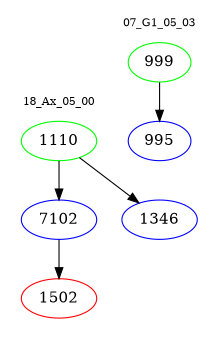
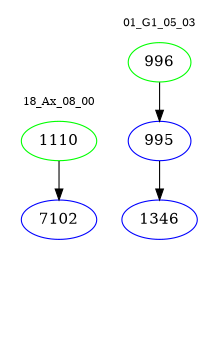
cluster "07_G1_05_03": label "07_G1_05_03" -> "01_G1_05_03"
node "999": label "999" -> "996"
cluster "18_Ax_05_00": label "18_Ax_05_00" -> "18_Ax_08_00"
edge "1110" -> "1346": now "995" -> "1346"
node "1502": removed
